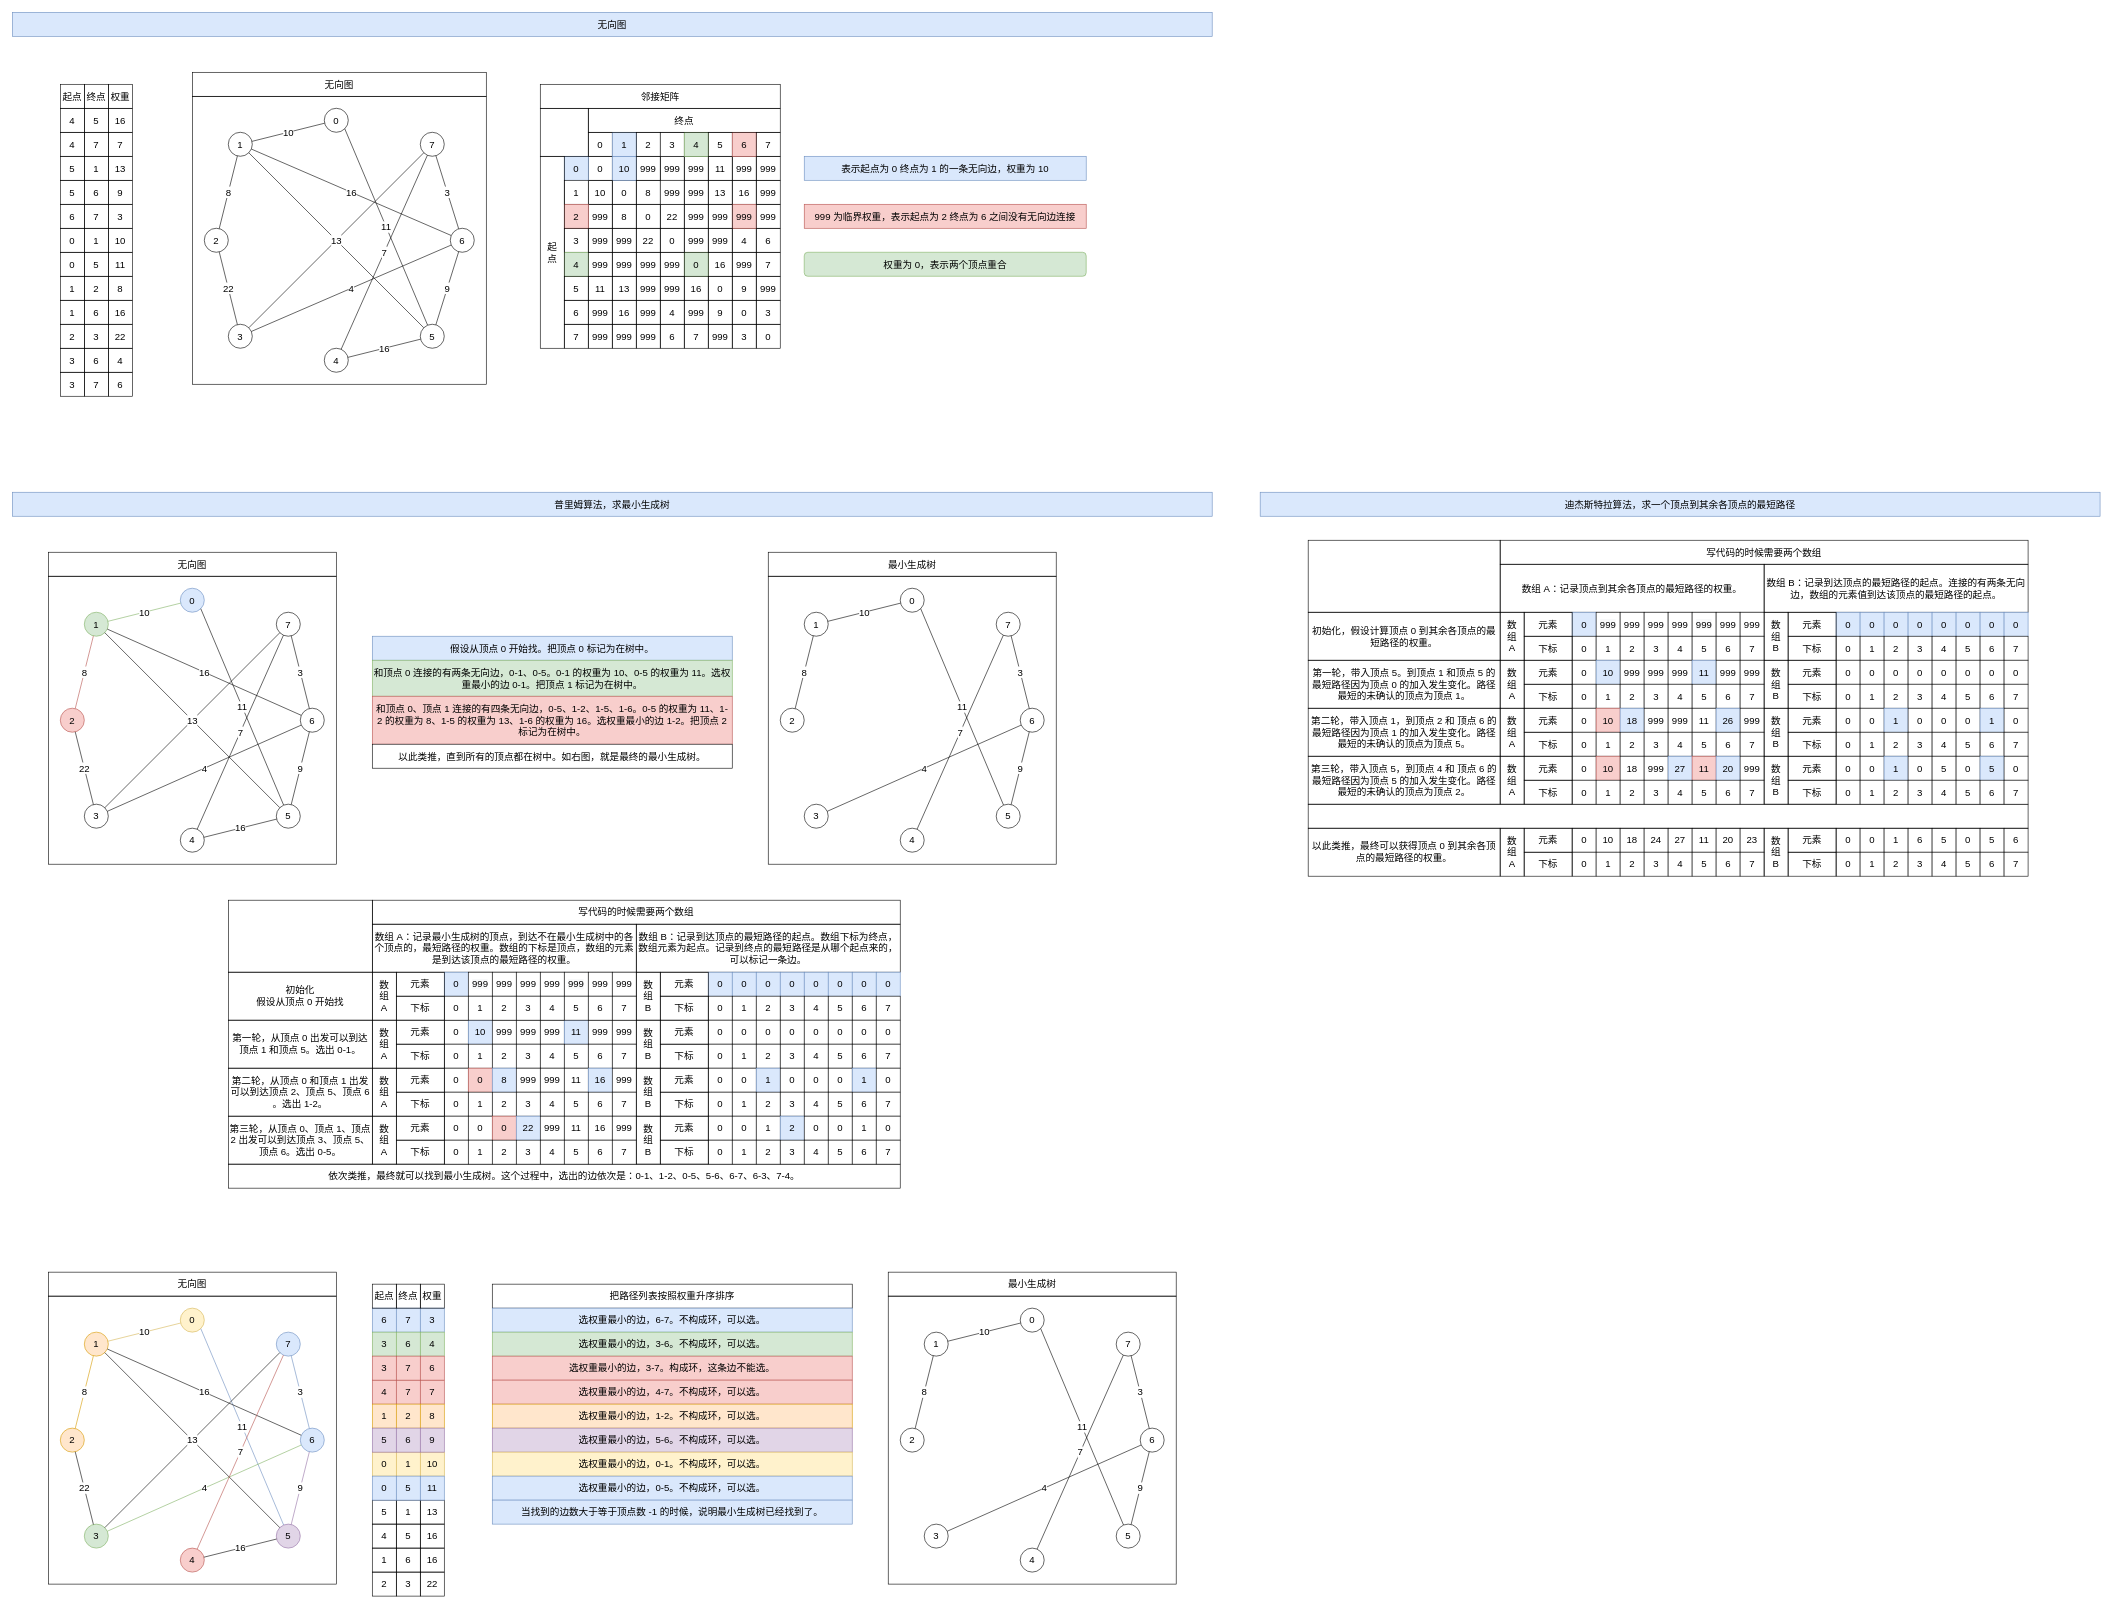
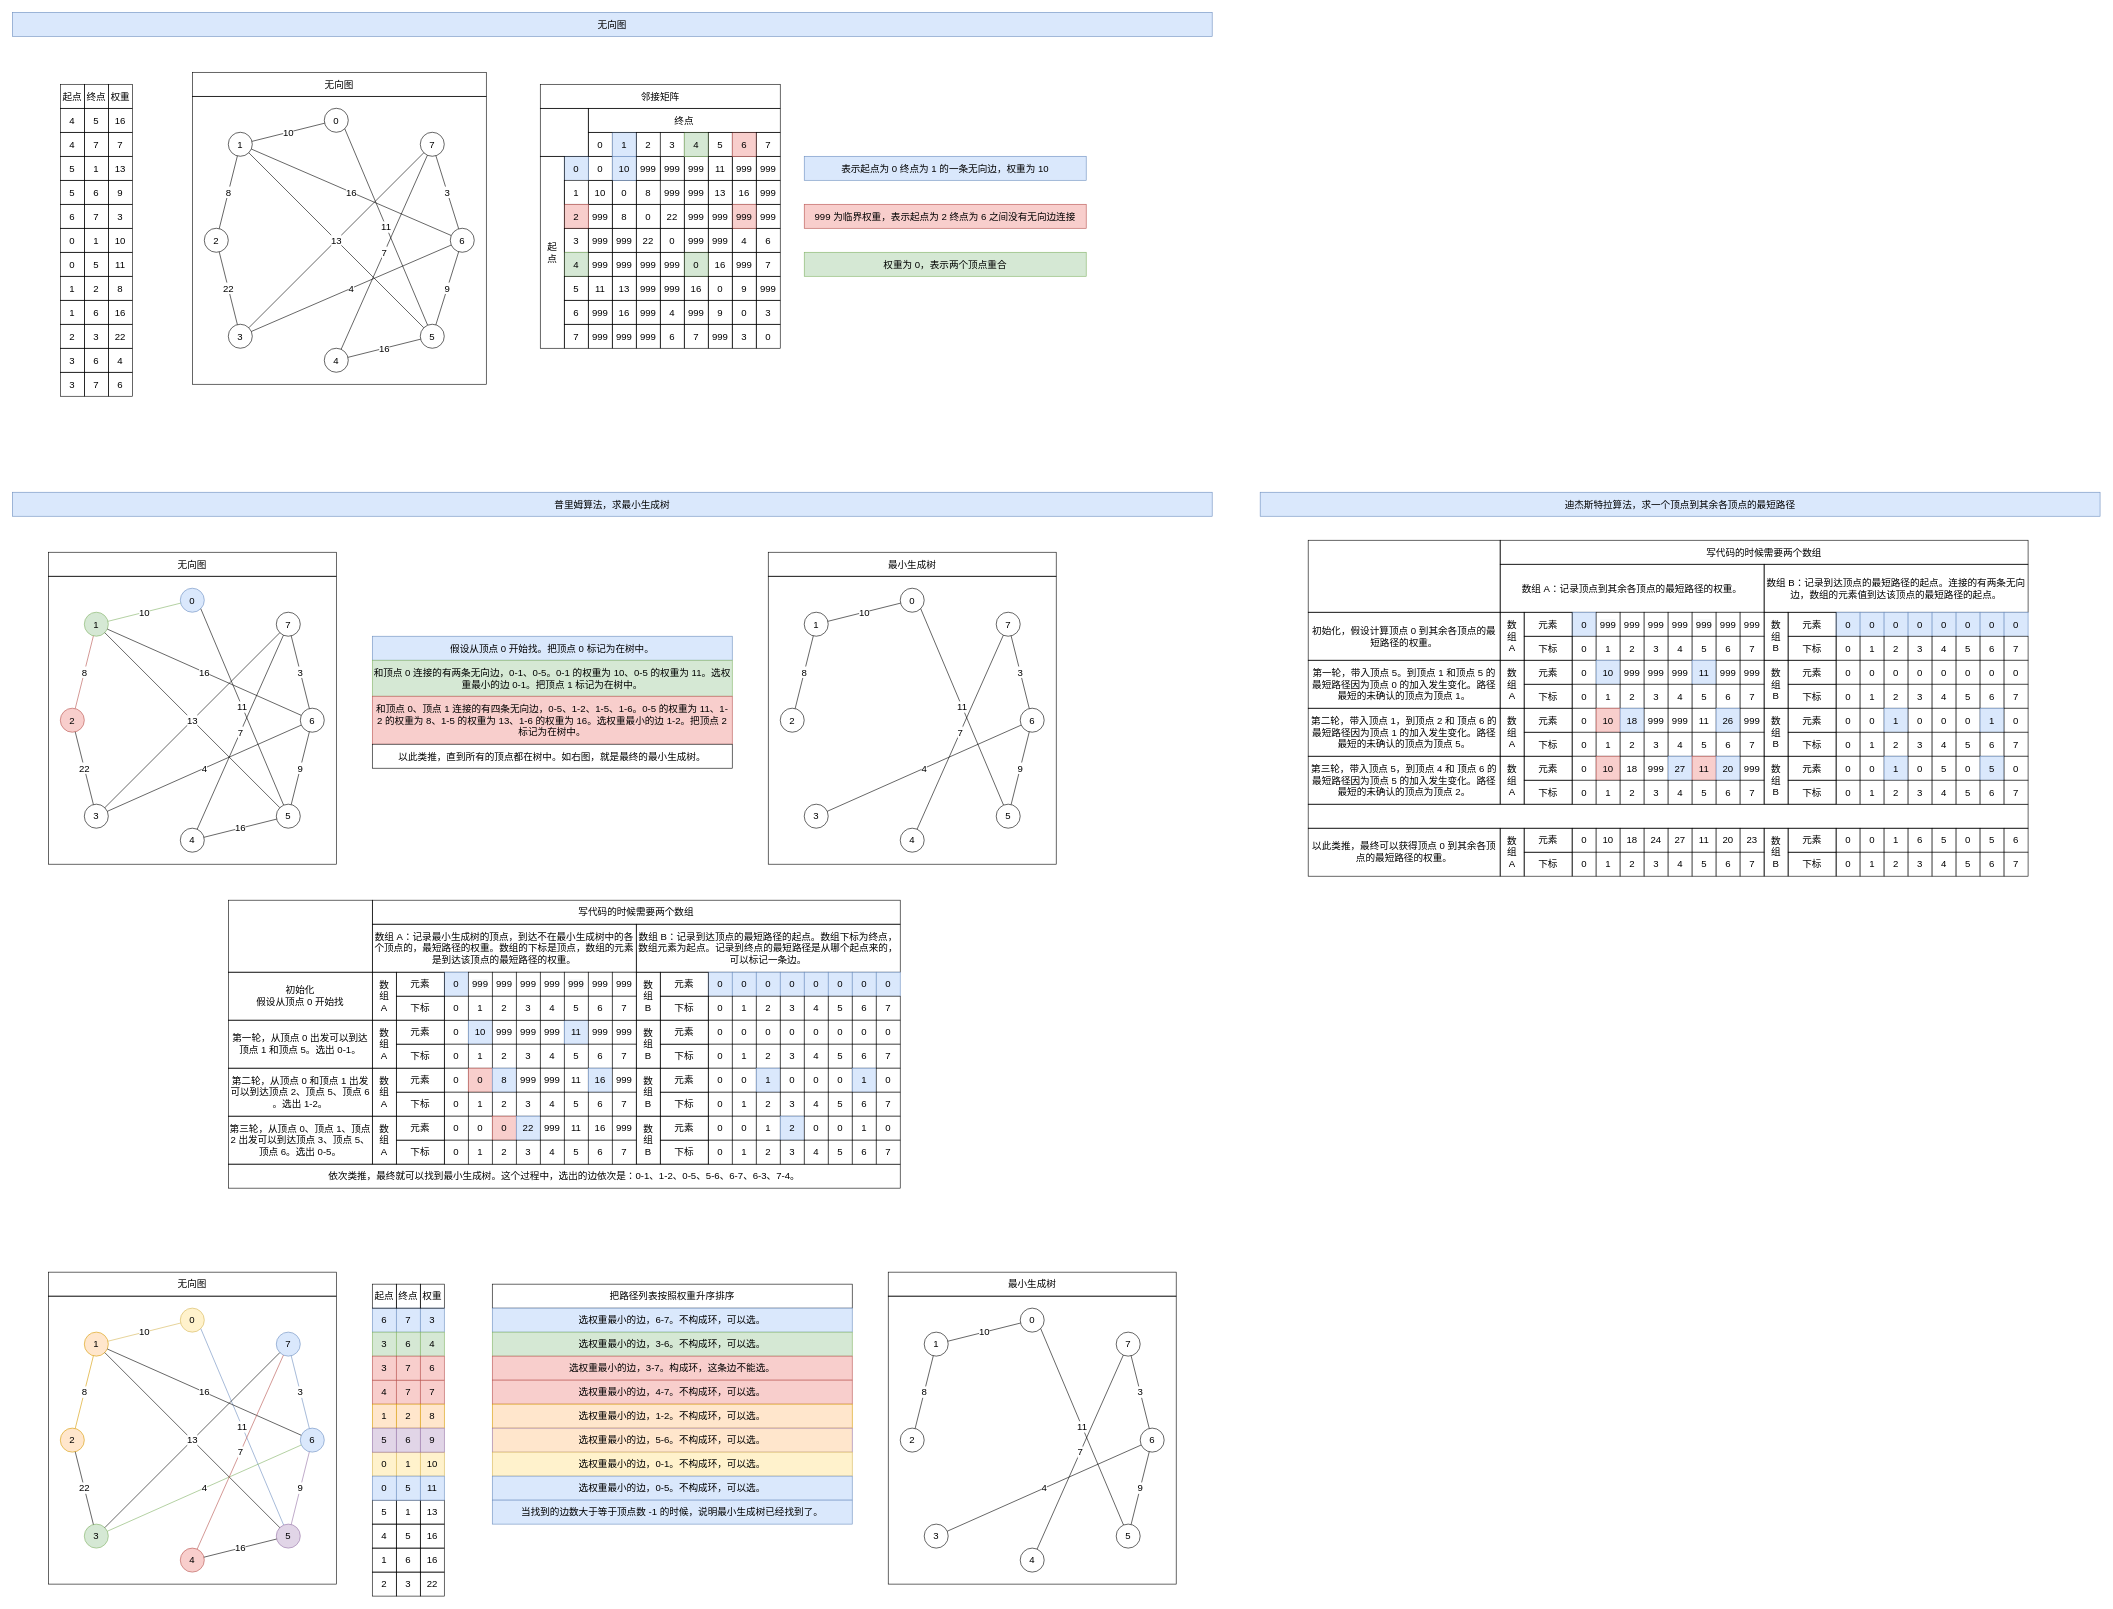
node "权重为 0，表示两个顶点重合": shape rounded rectangle -> rectangle
node "选权重最小的边，5-6。不构成环，可以选。": fillcolor #e1d5e7 -> #ffe6cc
